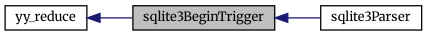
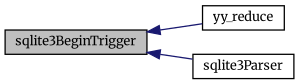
edge "sqlite3BeginTrigger" -> "yy_reduce": reversed
